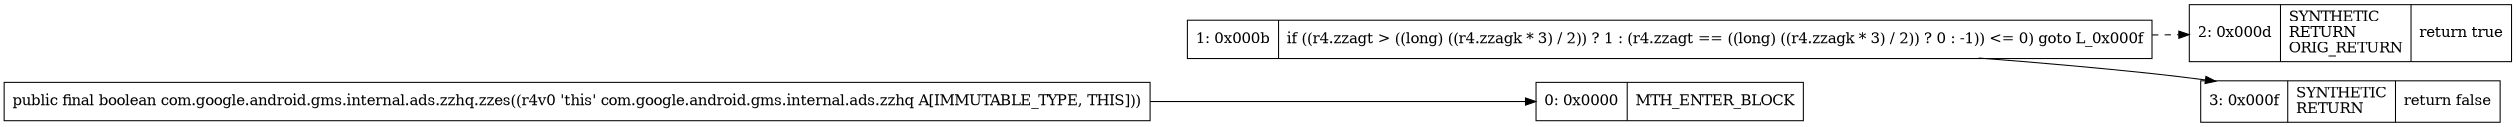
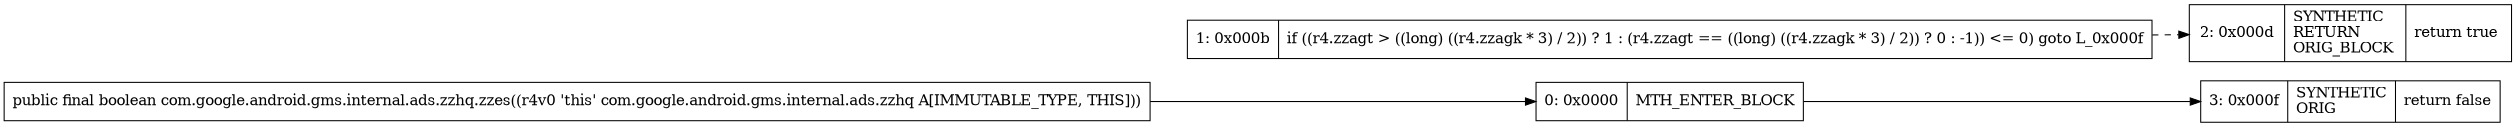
node "2: 0x000d": text "ORIG_RETURN" -> "ORIG_BLOCK"
edge "1: 0x000b" -> "3: 0x000f": now "0: 0x0000" -> "3: 0x000f"
node "3: 0x000f": text "RETURN" -> "ORIG"
